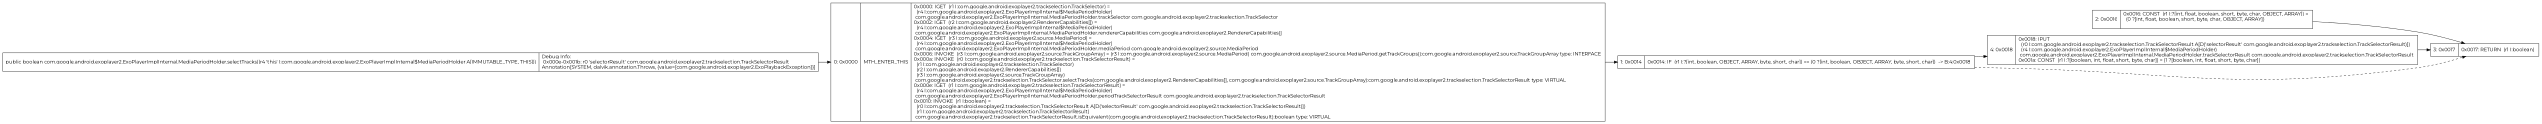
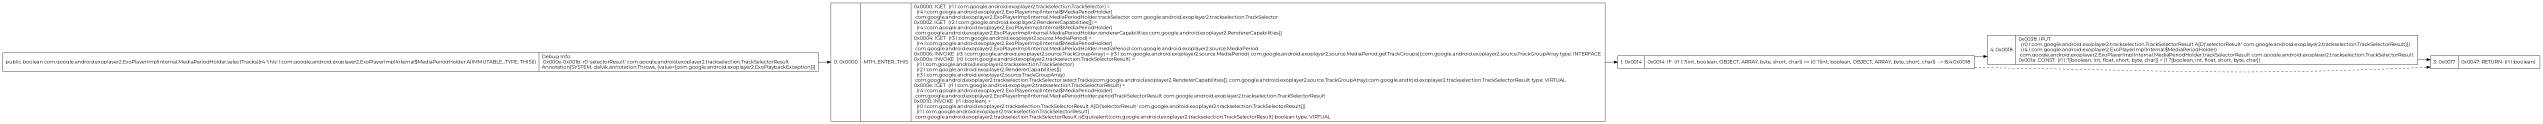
node "2: 0x0016": removed
node "4: 0x0018": text "0x0018: IPUT" -> "0x0038: IPUT"
node "3: 0x0017": text "0x0017: RETURN  (r1 I:boolean)" -> "0x0047: RETURN  (r1 I:boolean)"
